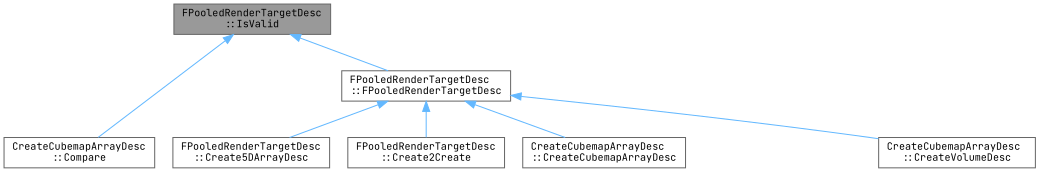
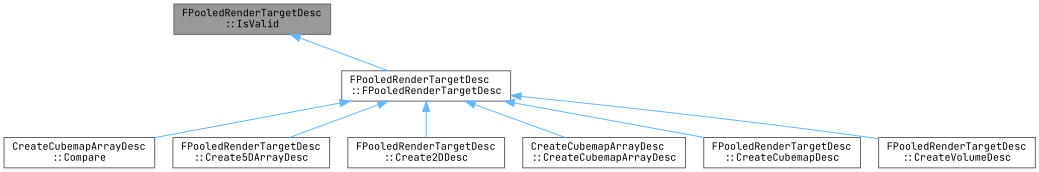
edge "CreateCubemapArrayDesc ::Compare" -> "FPooledRenderTargetDesc ::IsValid": now "CreateCubemapArrayDesc ::Compare" -> "FPooledRenderTargetDesc ::FPooledRenderTargetDesc"
node "FPooledRenderTargetDesc ::Create2Create": label "FPooledRenderTargetDesc ::Create2Create" -> "FPooledRenderTargetDesc ::Create2DDesc"
node "FPooledRenderTargetDesc ::CreateCubemapDesc": added
node "CreateCubemapArrayDesc ::CreateVolumeDesc": label "CreateCubemapArrayDesc ::CreateVolumeDesc" -> "FPooledRenderTargetDesc ::CreateVolumeDesc"
